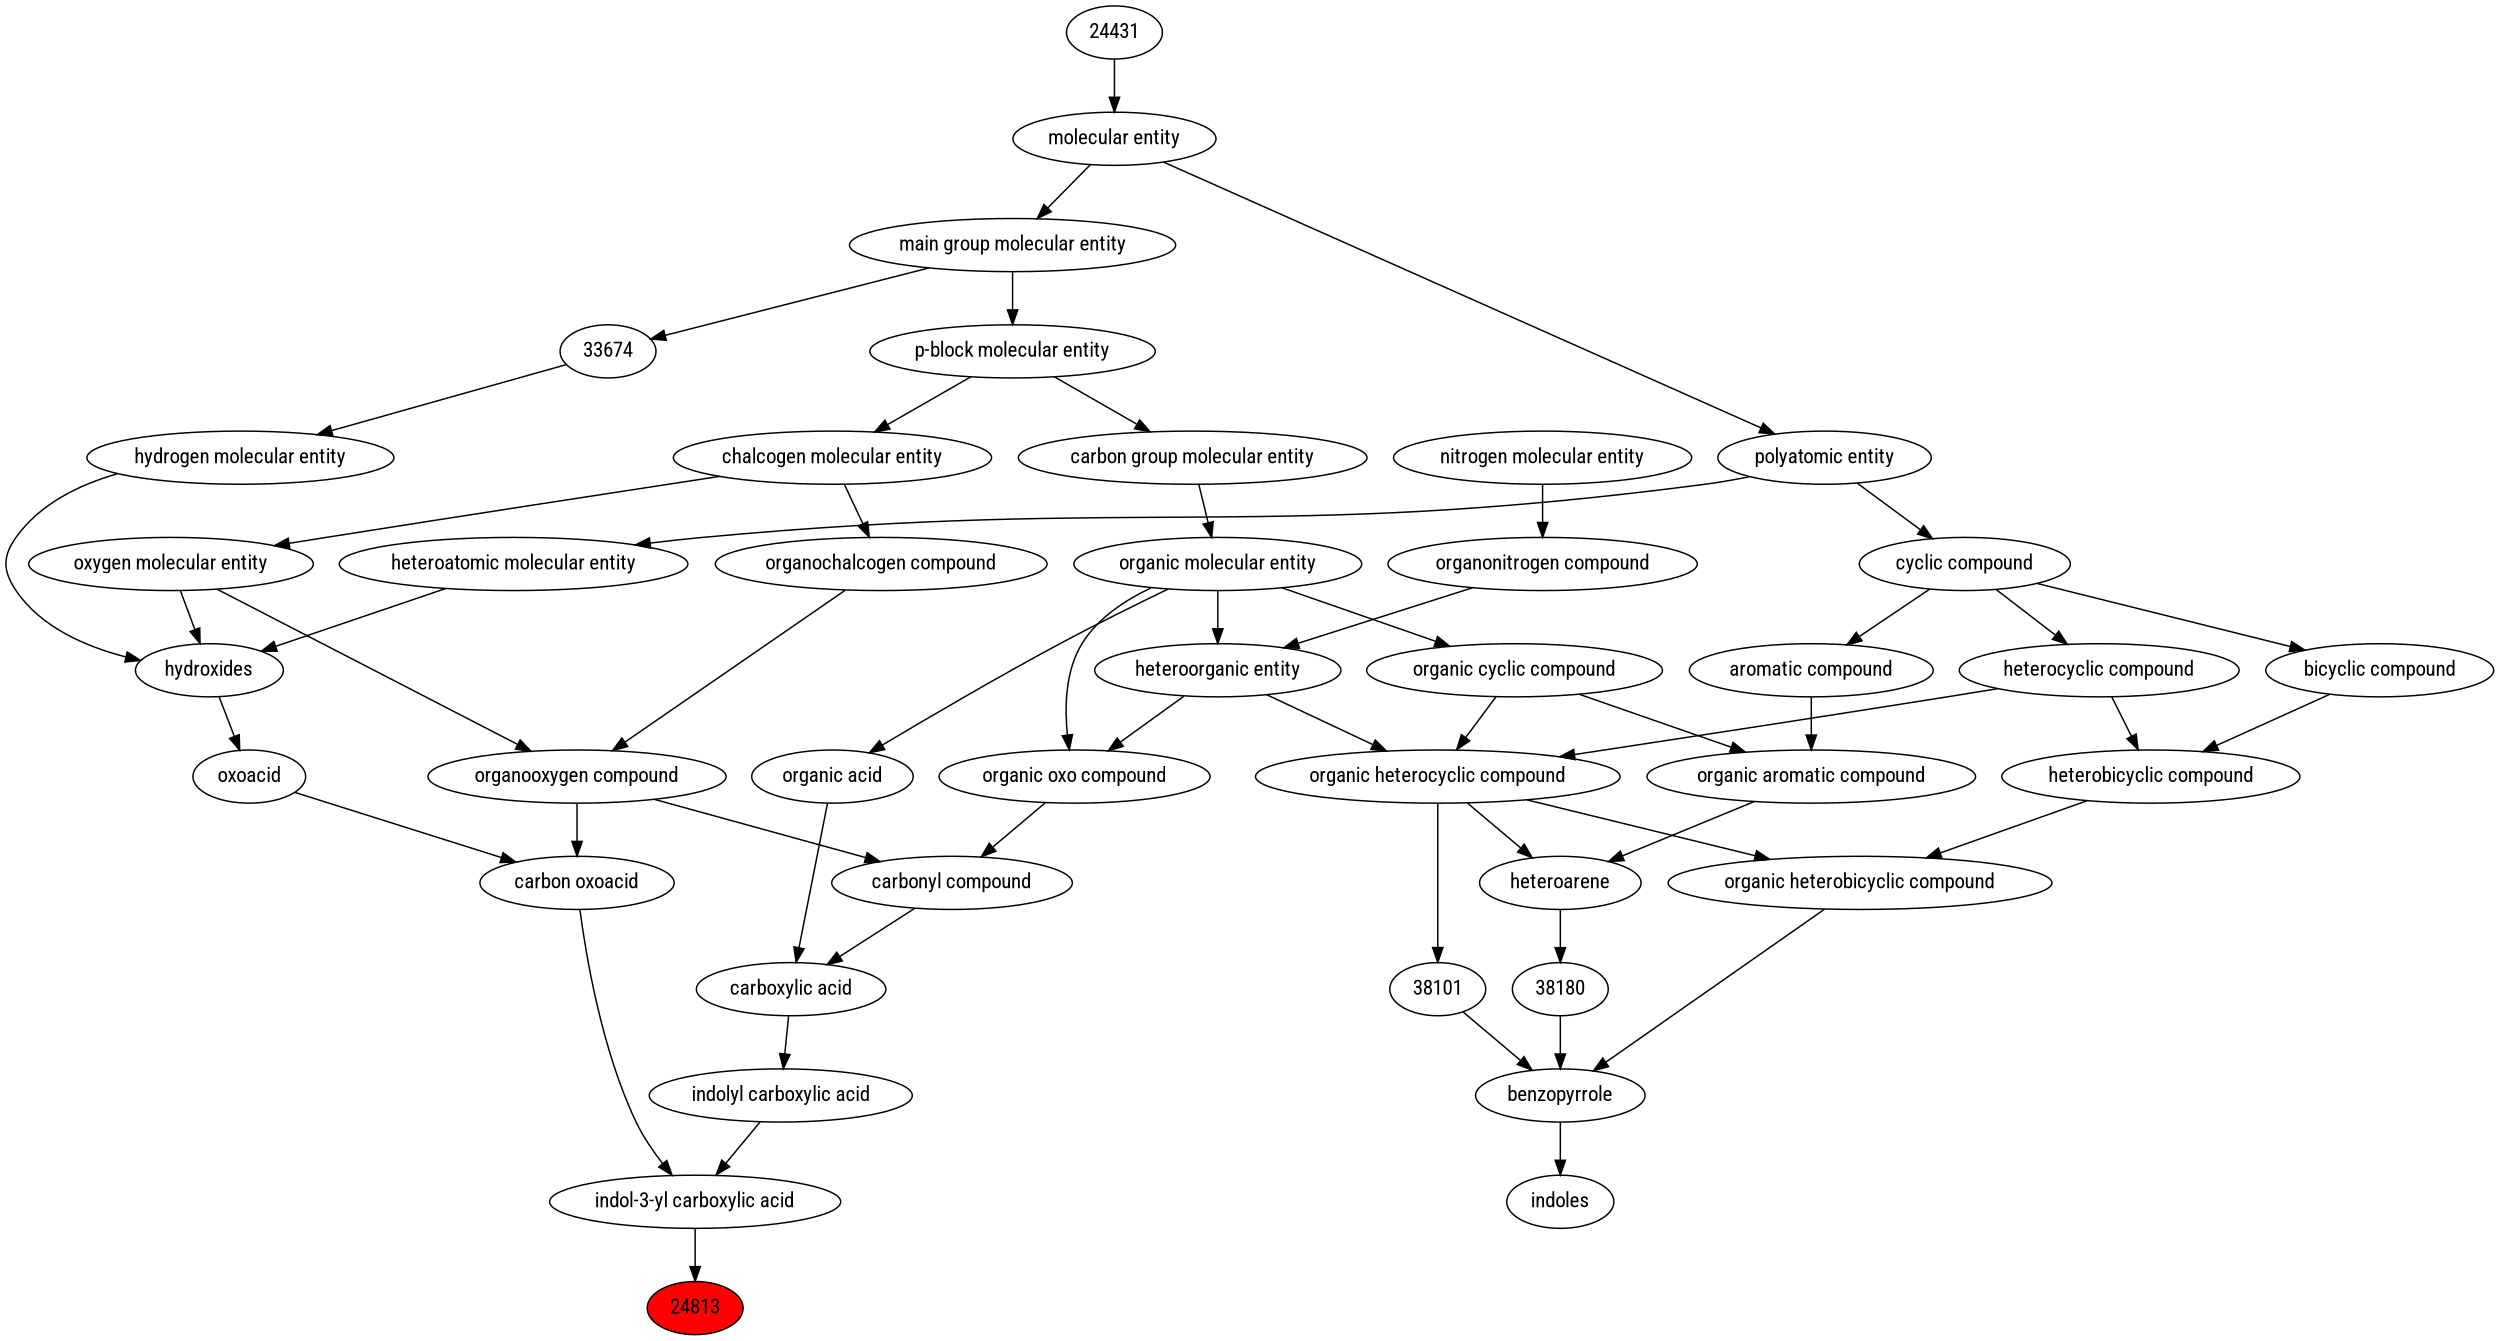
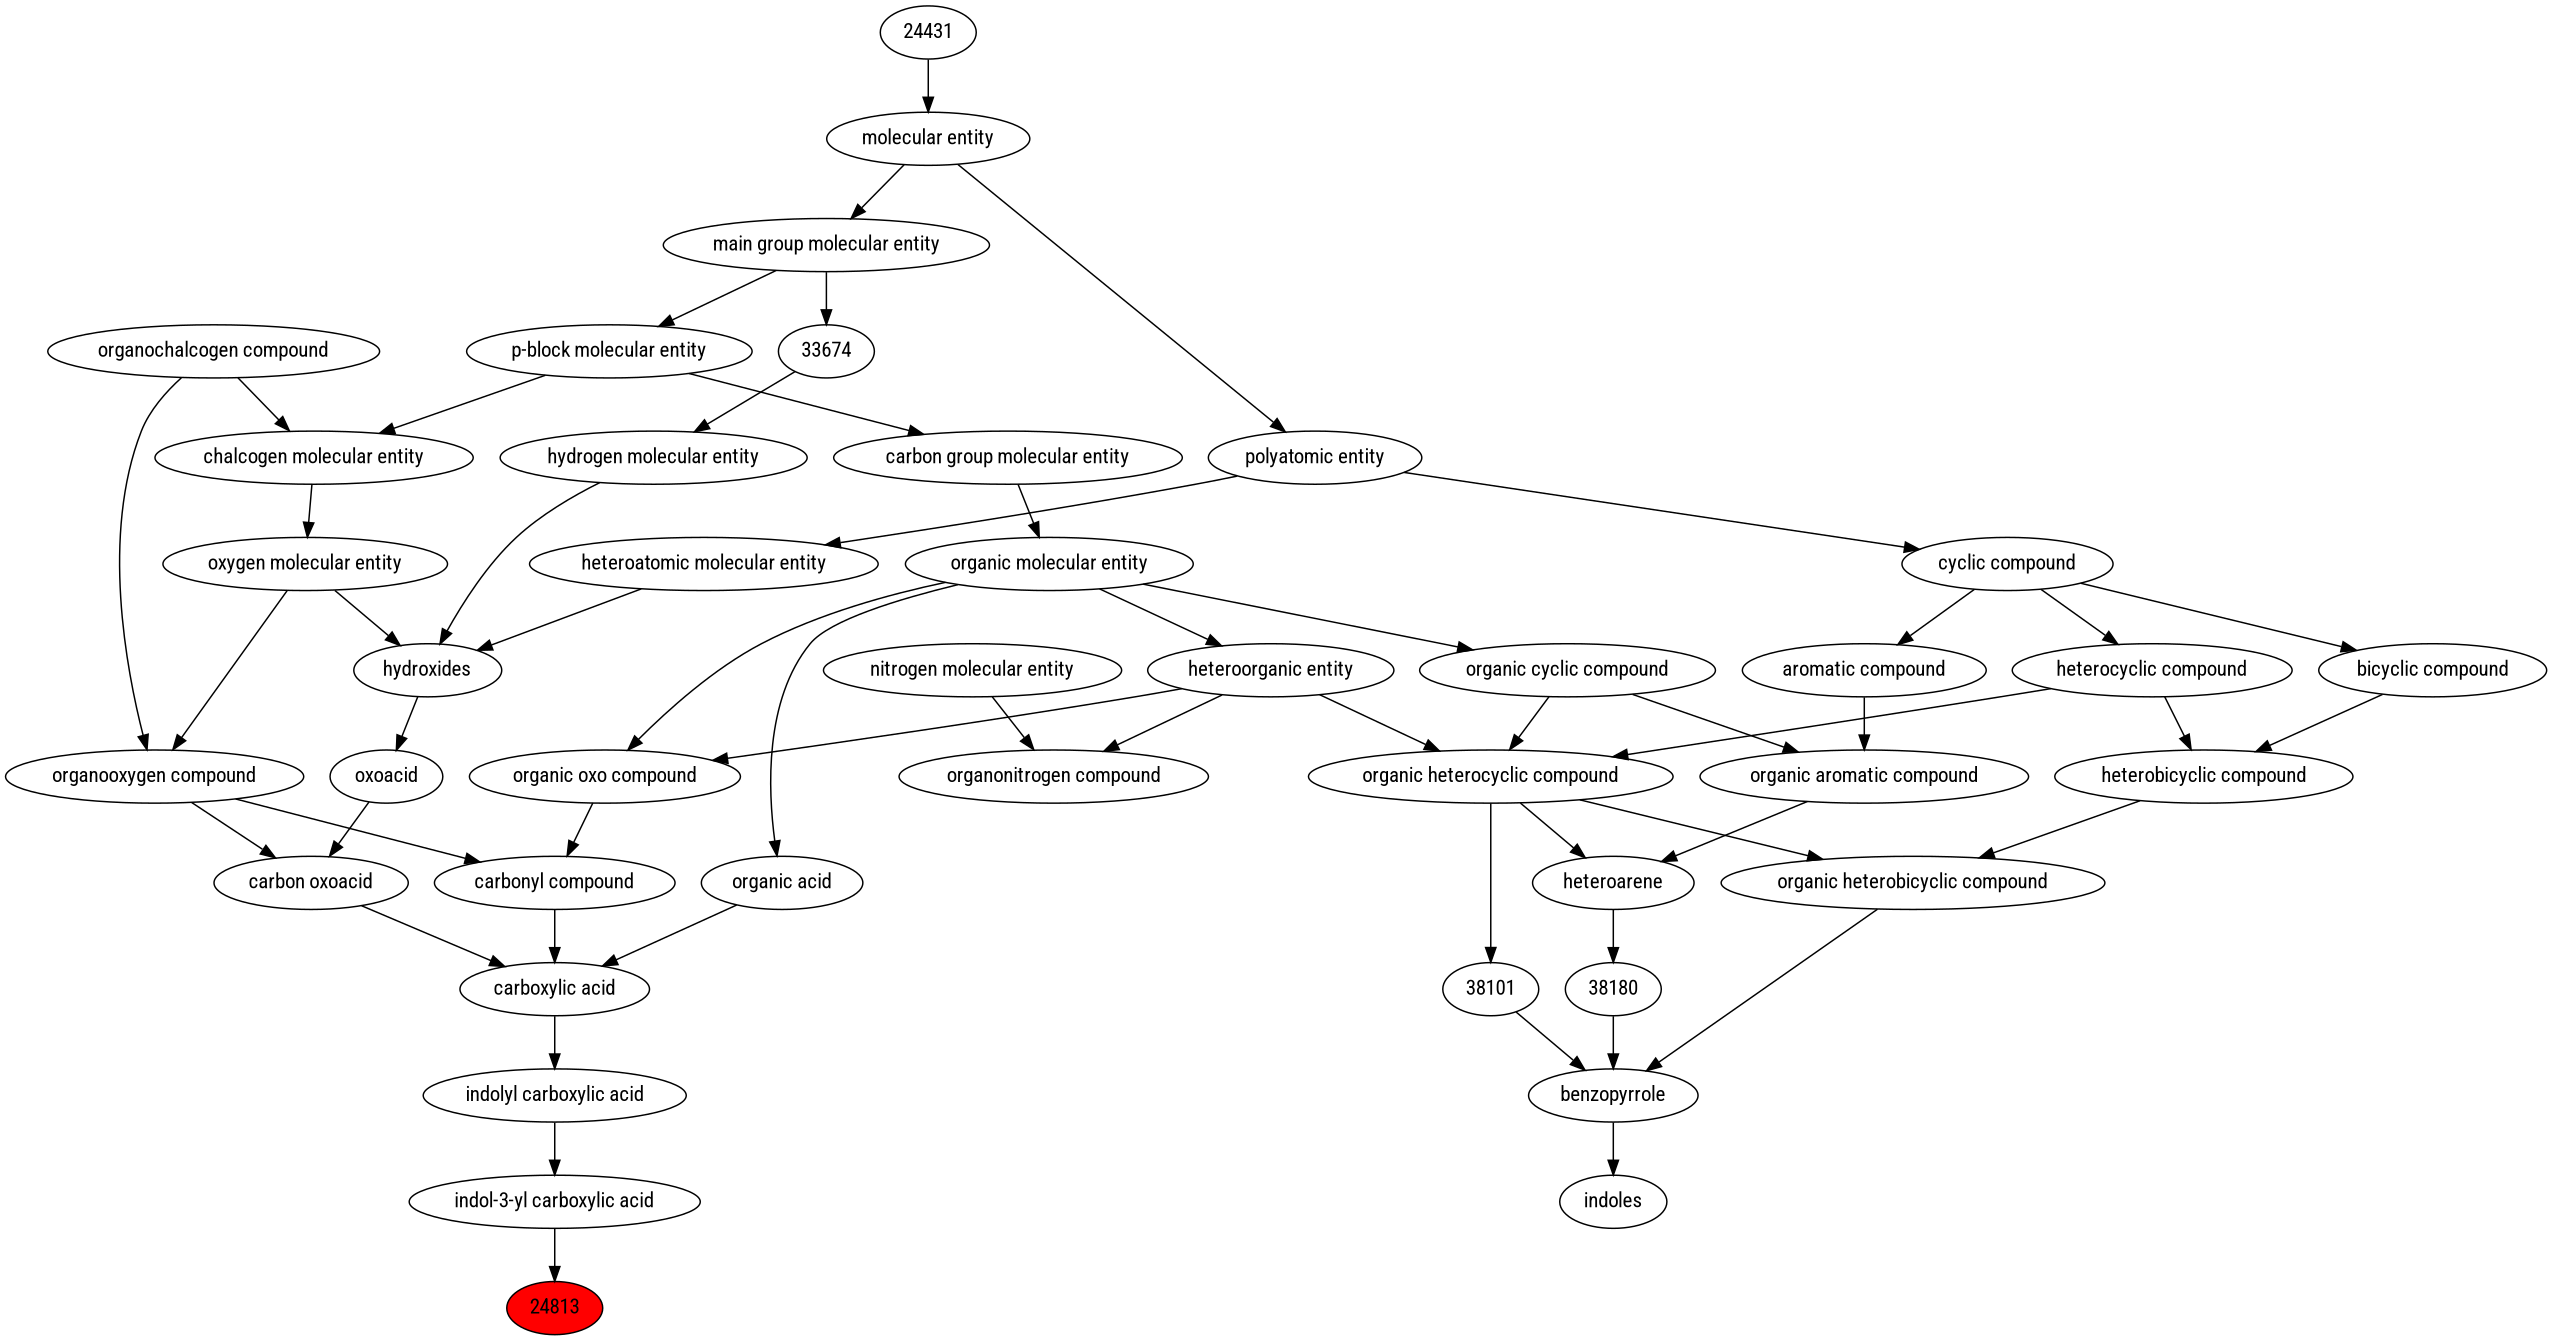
edge "chalcogen molecular entity" -> "organochalcogen compound": reversed
edge "organonitrogen compound" -> "heteroorganic entity": reversed
edge "carbon oxoacid" -> "indol-3-yl carboxylic acid": now "carbon oxoacid" -> "carboxylic acid"
